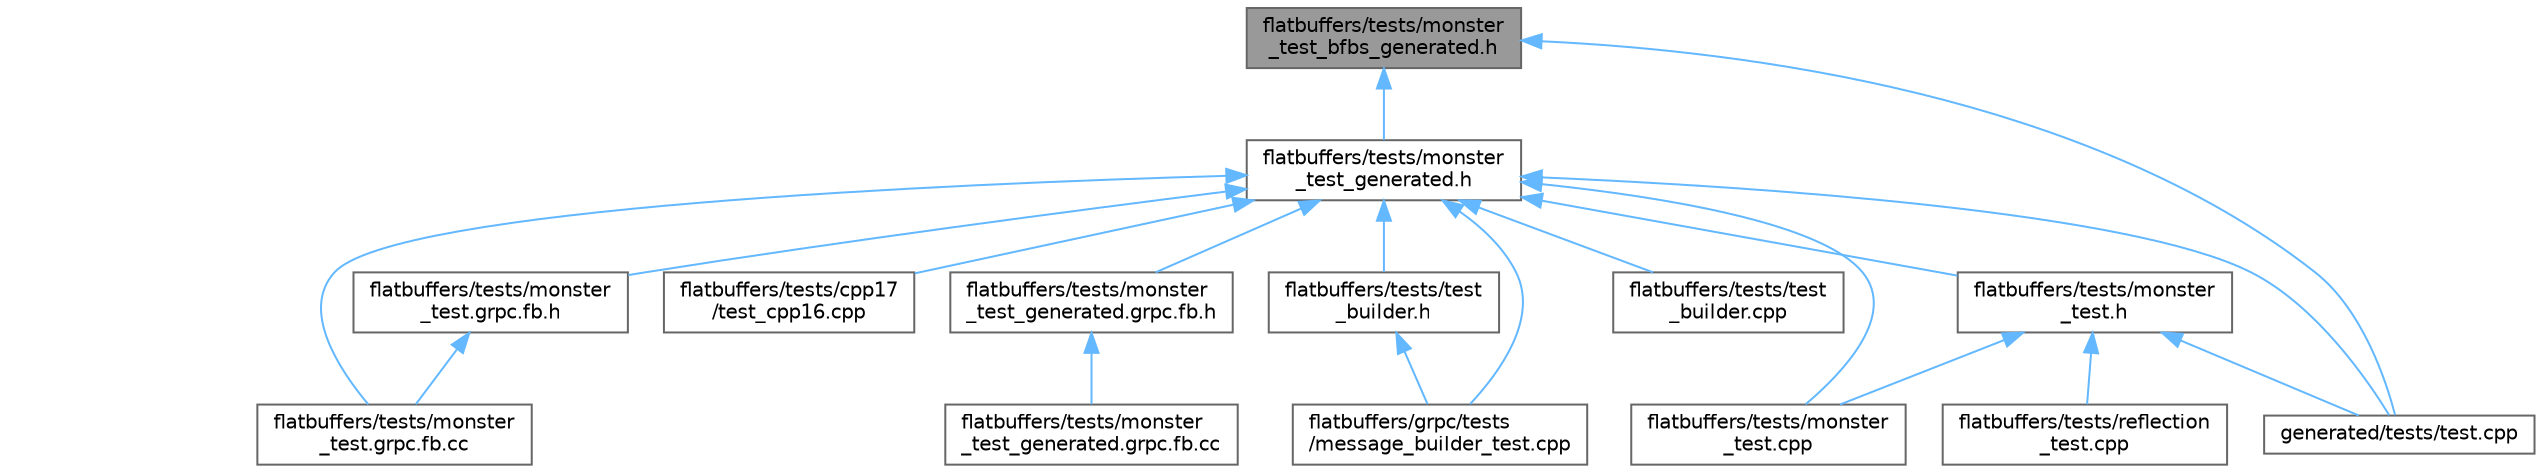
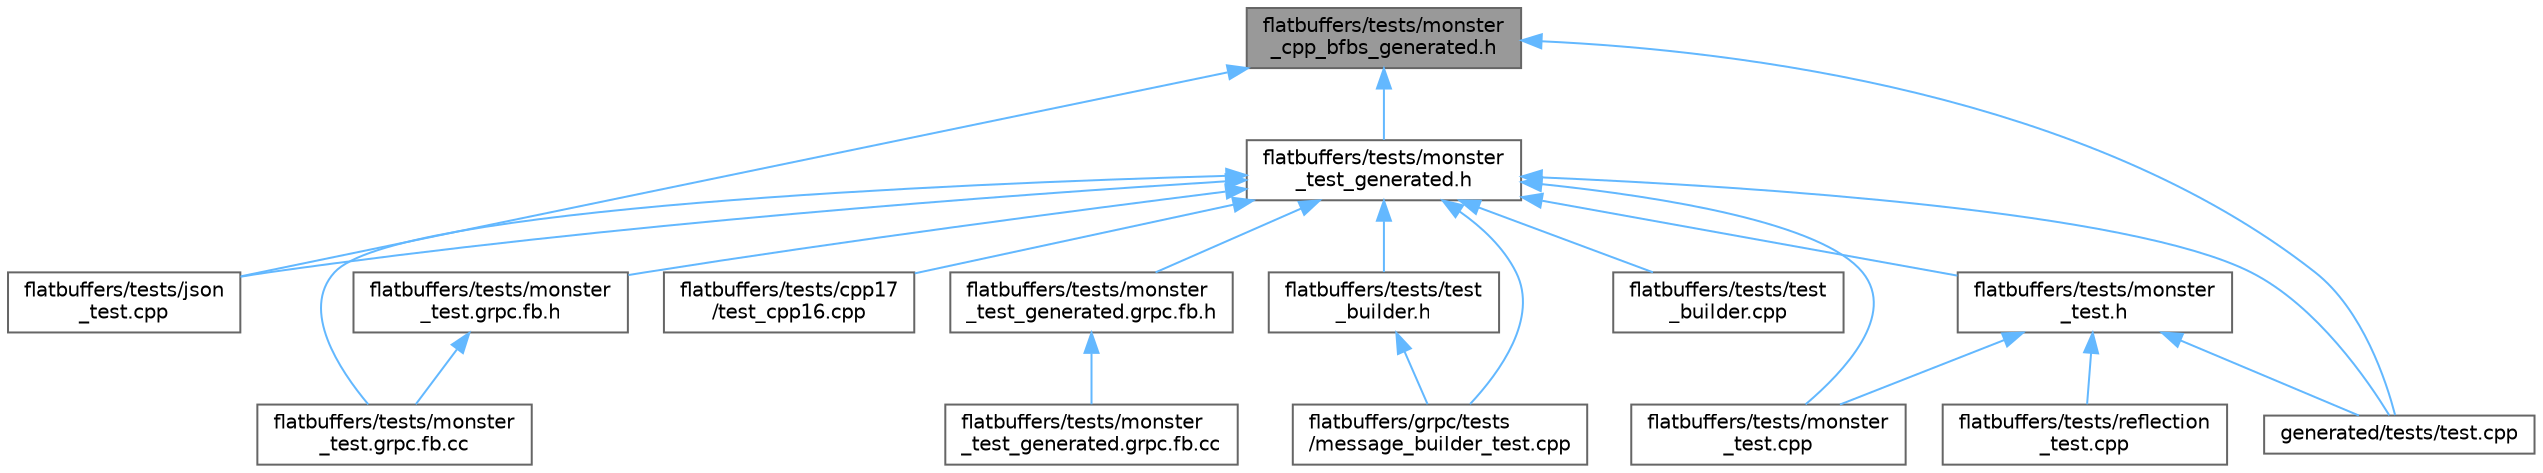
node "flatbuffers/tests/monster _test_bfbs_generated.h": label "flatbuffers/tests/monster _test_bfbs_generated.h" -> "flatbuffers/tests/monster _cpp_bfbs_generated.h"
node "flatbuffers/tests/json _test.cpp": added
